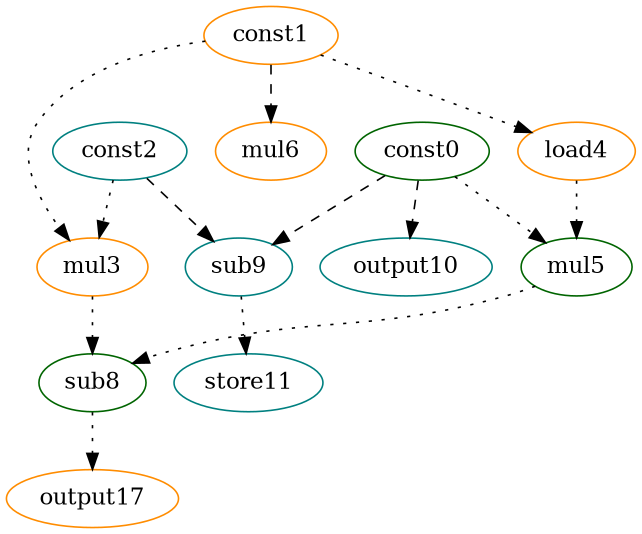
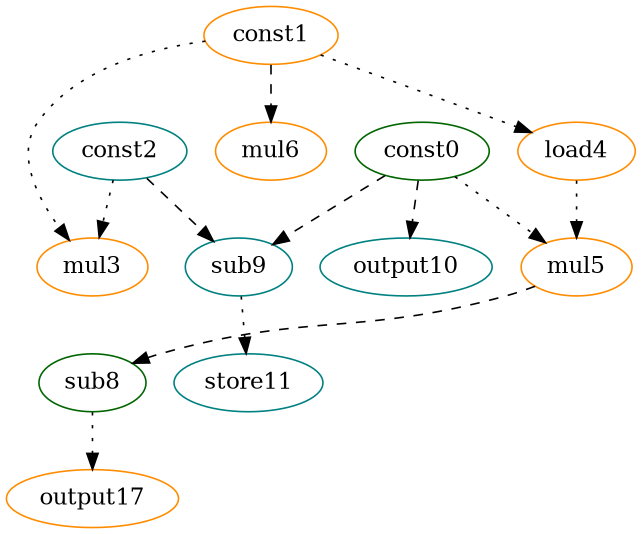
node "mul5": color darkgreen -> darkorange
edge "mul3" -> "sub8": removed
edge "mul5" -> "sub8": style dotted -> dashed
